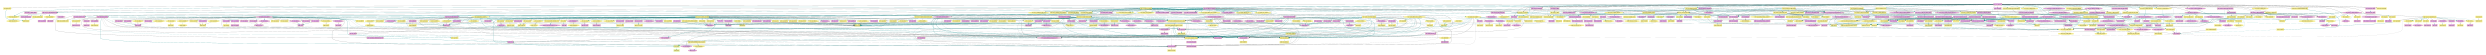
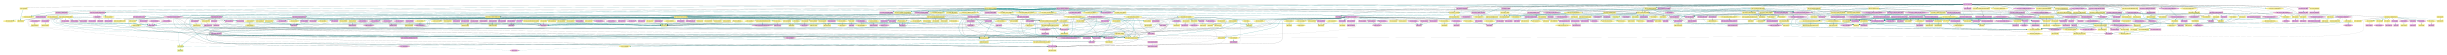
node "DOMA-SUID_LOCKSCOPE": added
